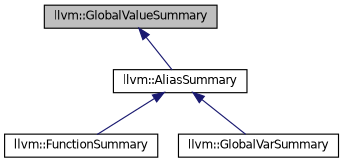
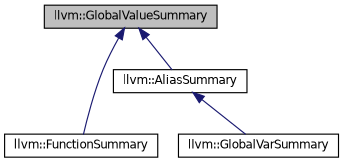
edge "llvm::FunctionSummary" -> "llvm::AliasSummary": now "llvm::FunctionSummary" -> "llvm::GlobalValueSummary"
